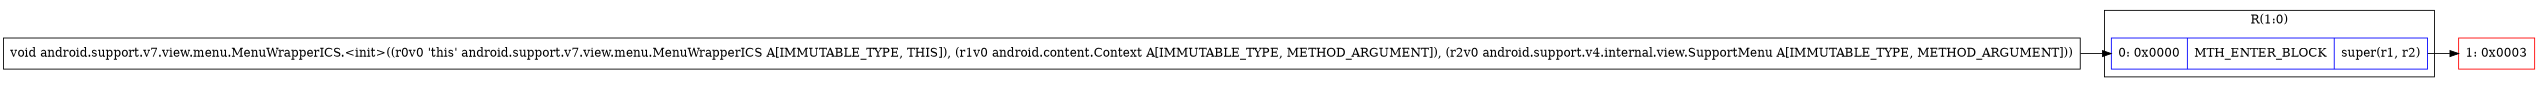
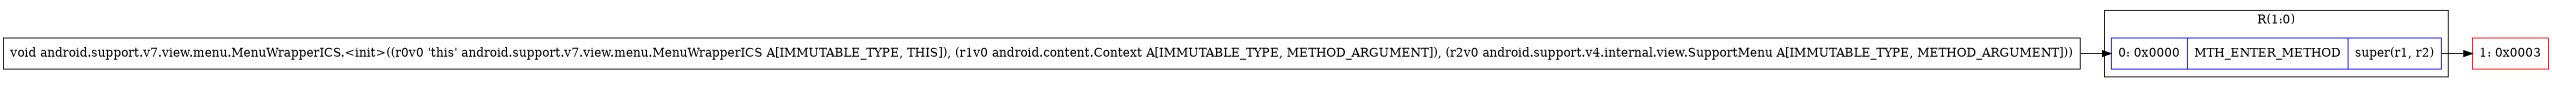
node "0: 0x0000": text "MTH_ENTER_BLOCK" -> "MTH_ENTER_METHOD"
